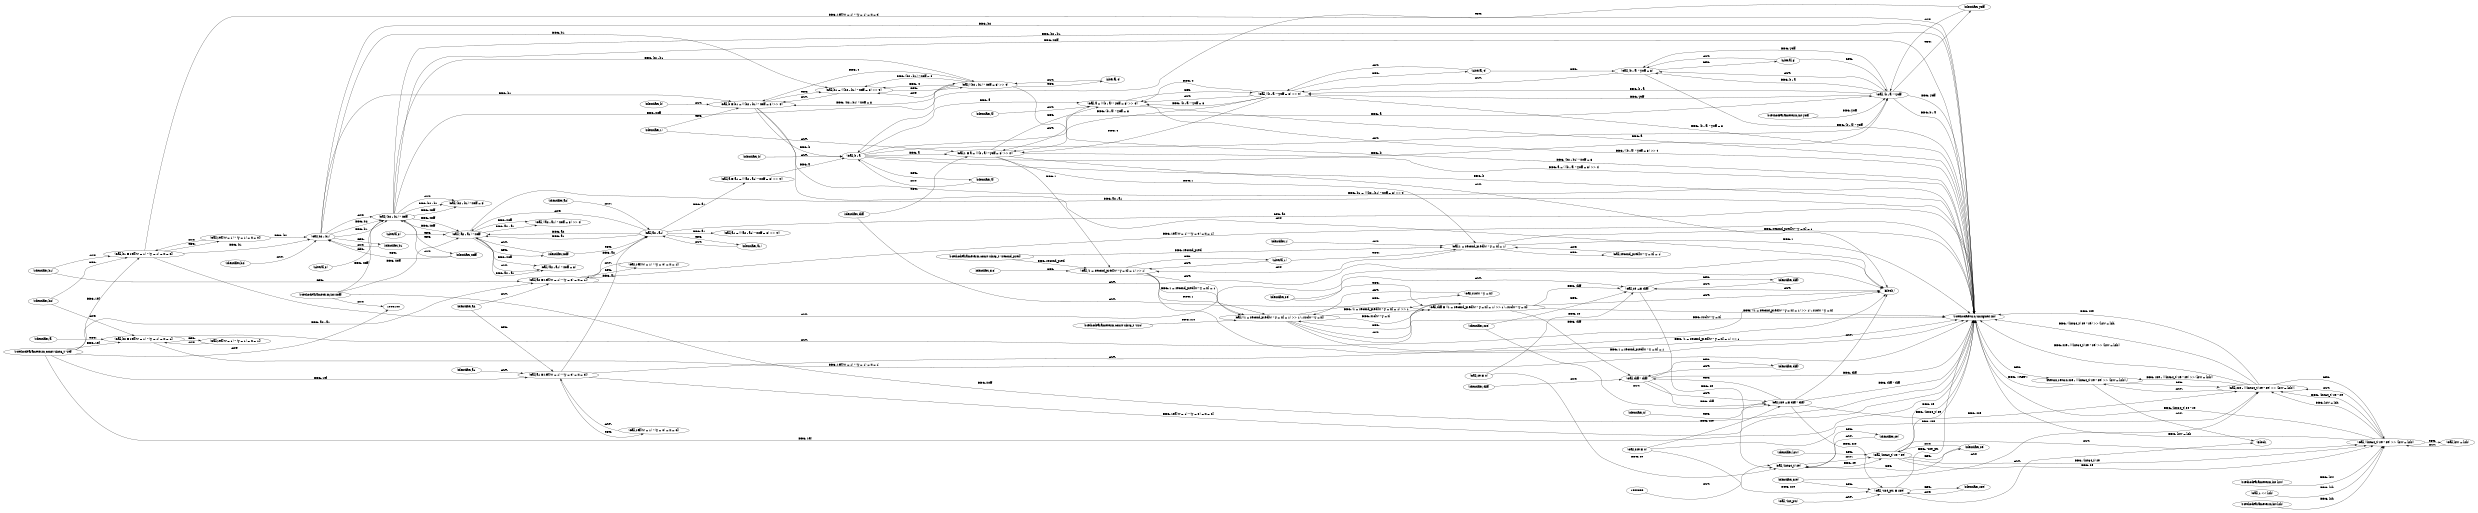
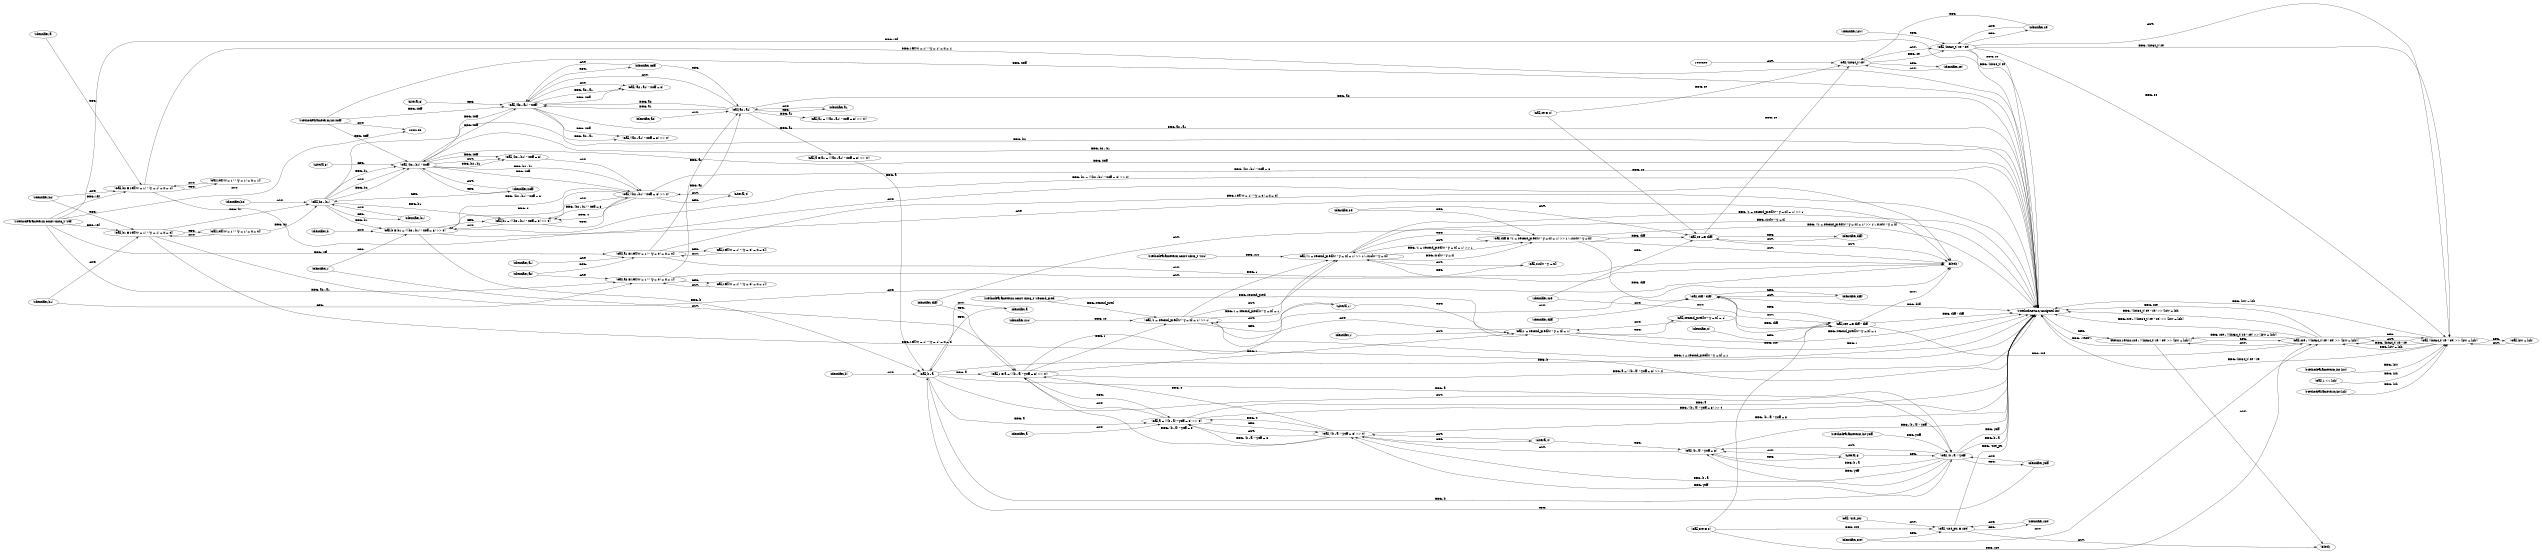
edge "(Call,(b2 - b1) * xoff + 8)" -> "(Call,((b2 - b1) * xoff + 8) >> 4)": added, label "AST:"
edge "(Call,a2 - a1)" -> "(MethodReturn,unsigned int)": label "CFG: a2" -> "DDG: a2"
edge "(Call,a2 = ref[(w + 1) * (y + 0) + x + 1])" -> "(MethodReturn,unsigned int)": removed, label "DDG: ref[(w + 1) * (y + 0) + x + 1]"
edge "(Identifier,src)" -> "(Call,(r + second_pred[w * y + x] + 1) >> 1)": label "CFG: " -> "DDG: se"
edge "(Call,sse += diff * diff)" -> "(Call,*sse_ptr = sse)": removed, label "DDG: sse"
node "(Call,*int_ptr)": label "(Call,*int_ptr)" -> "(Call,*sse_ptr)"
